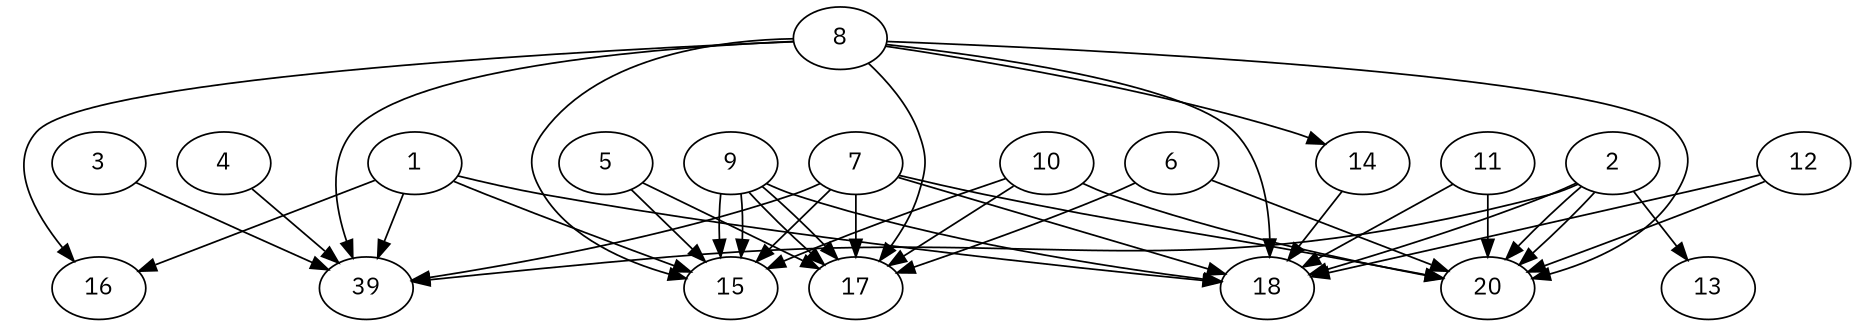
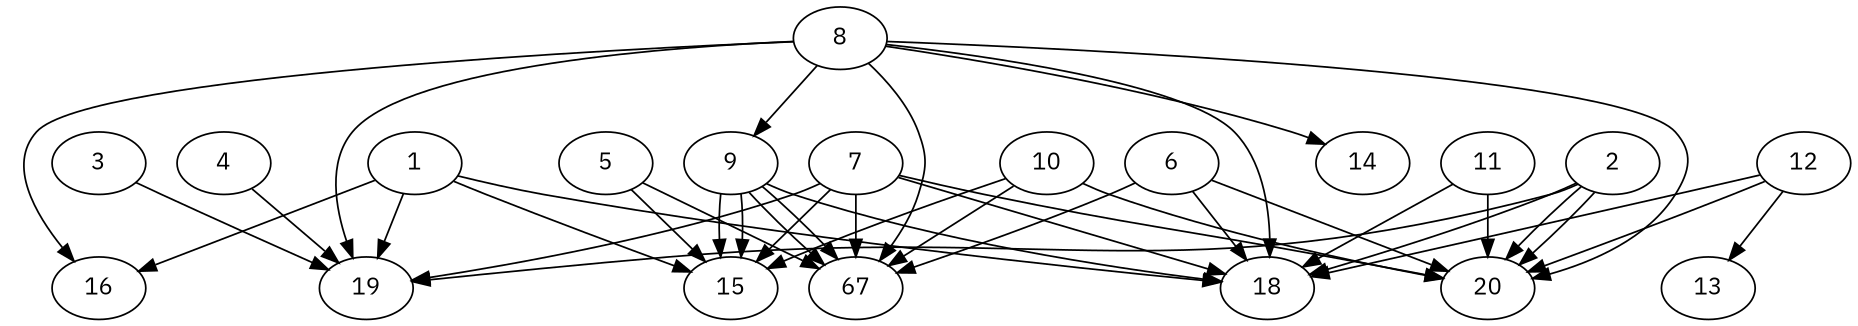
edge "8" -> "15": now "8" -> "9"
edge "14" -> "18": now "6" -> "18"
edge "2" -> "13": now "12" -> "13"
node "39": label "39" -> "19"
node "17": label "17" -> "67"
